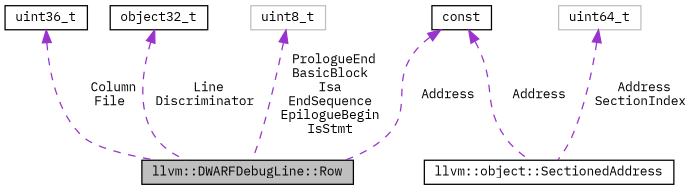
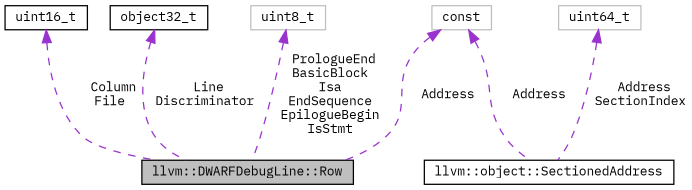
node "uint36_t": label "uint36_t" -> "uint16_t"
node "const": color black -> grey75
